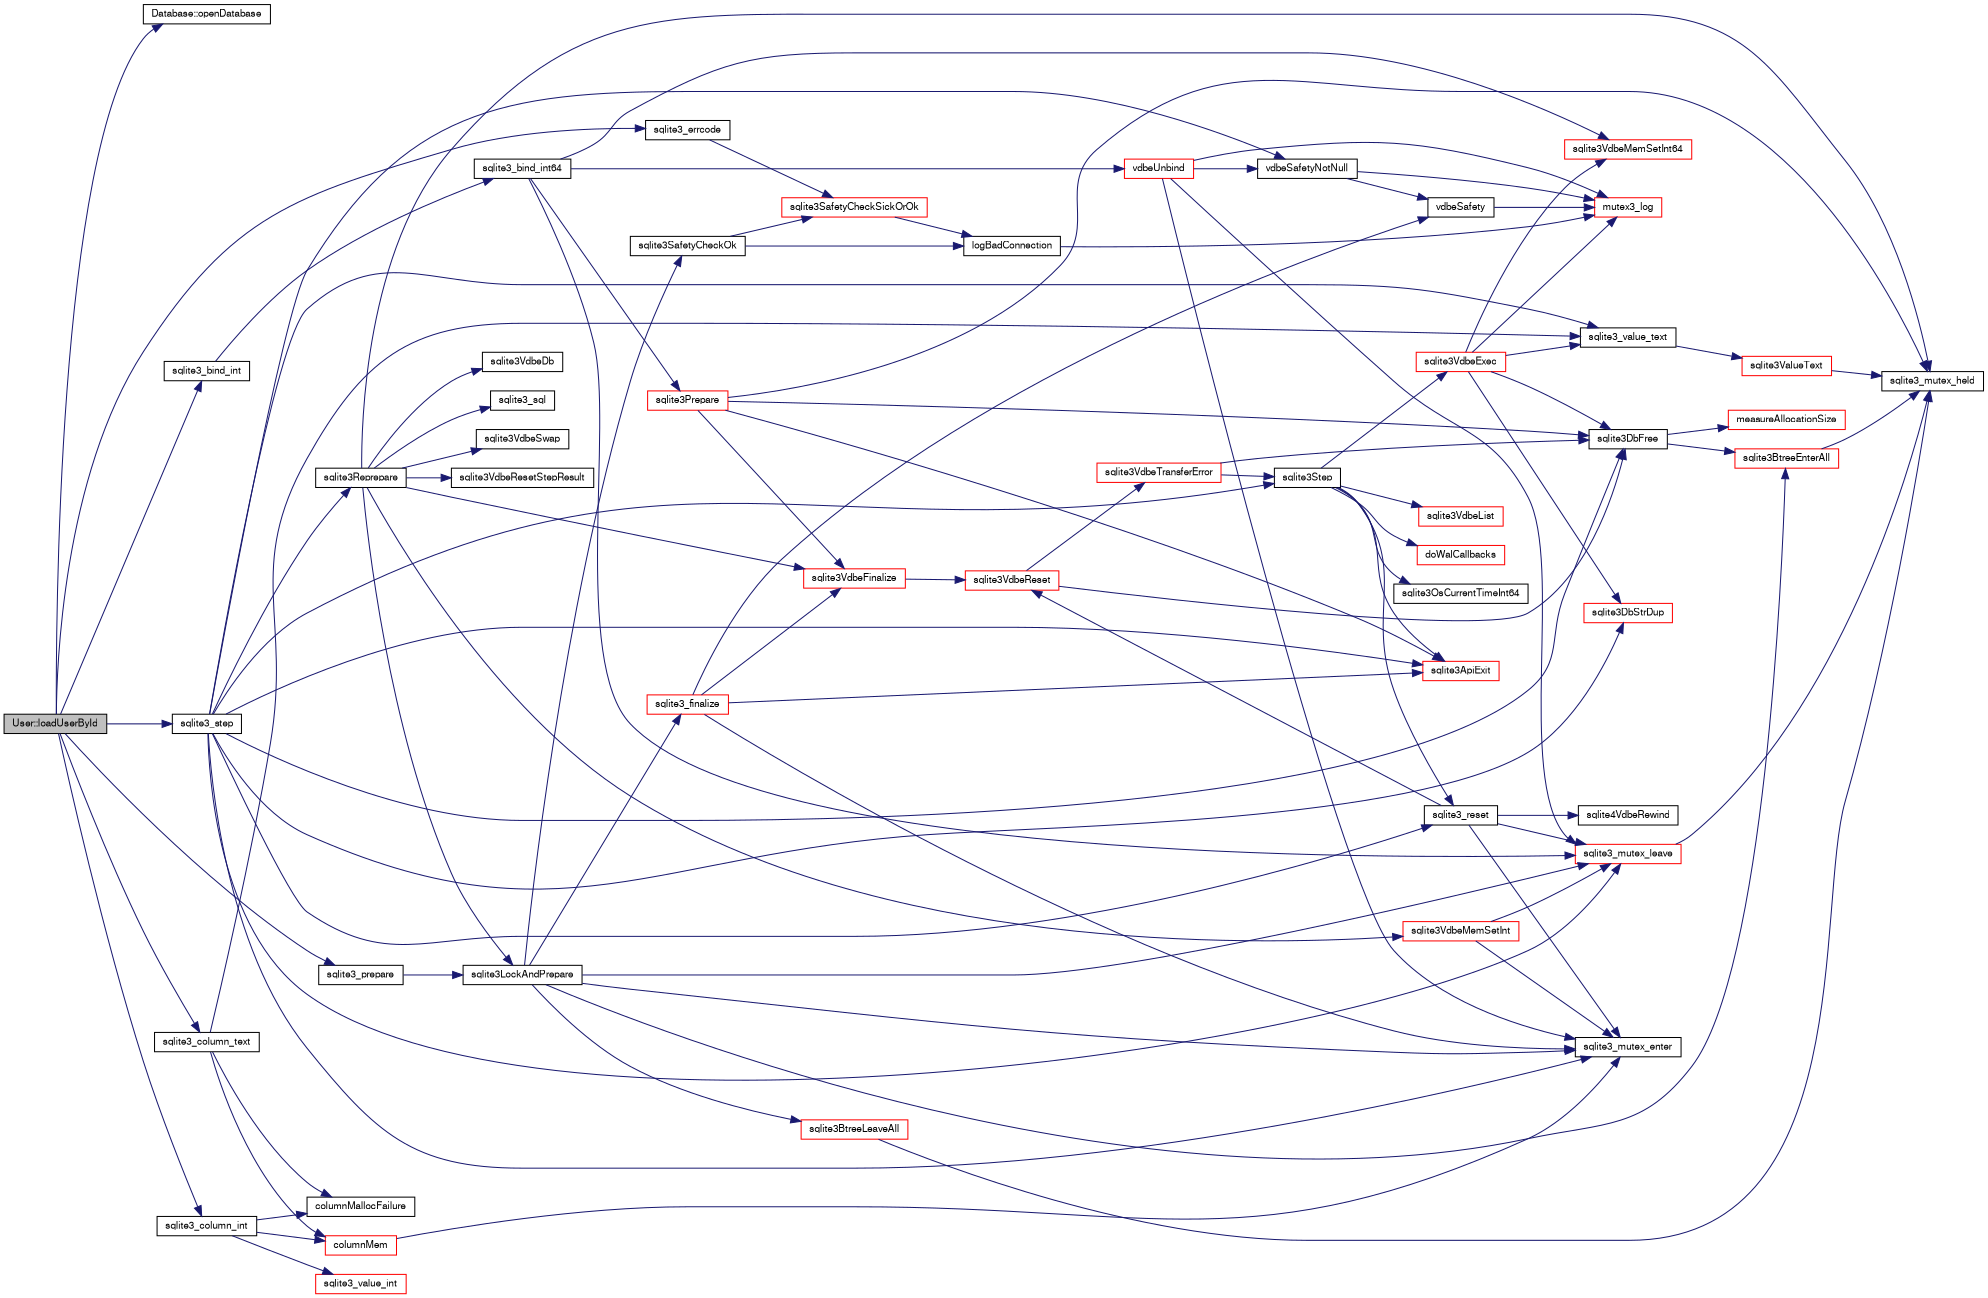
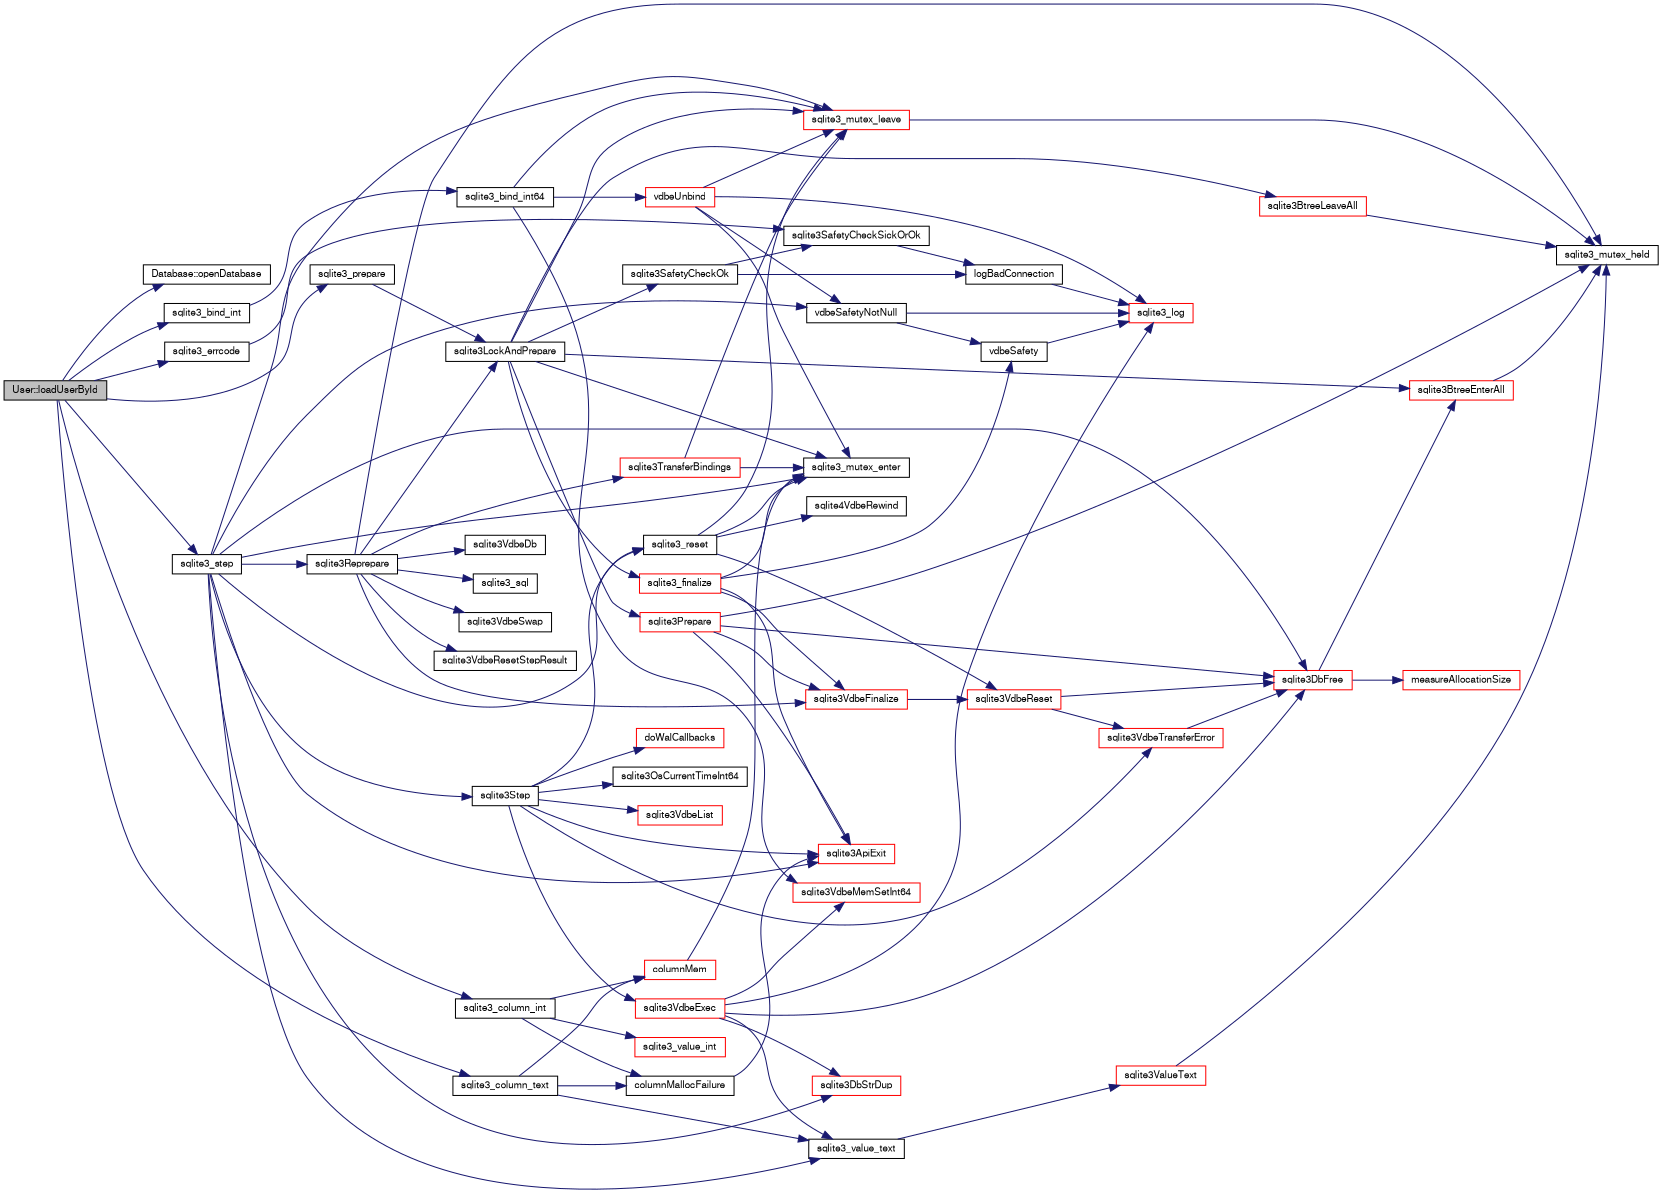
node "sqlite3SafetyCheckSickOrOk": color red -> black
node "mutex3_log": label "mutex3_log" -> "sqlite3_log"
edge "sqlite3_bind_int64" -> "sqlite3Prepare": now "sqlite3LockAndPrepare" -> "sqlite3Prepare"
node "sqlite3DbFree": color black -> red
edge "sqlite3VdbeTransferError" -> "sqlite3Step": reversed
node "sqlite3VdbeMemSetInt": label "sqlite3VdbeMemSetInt" -> "sqlite3TransferBindings"
edge "columnMallocFailure" -> "sqlite3ApiExit": added
